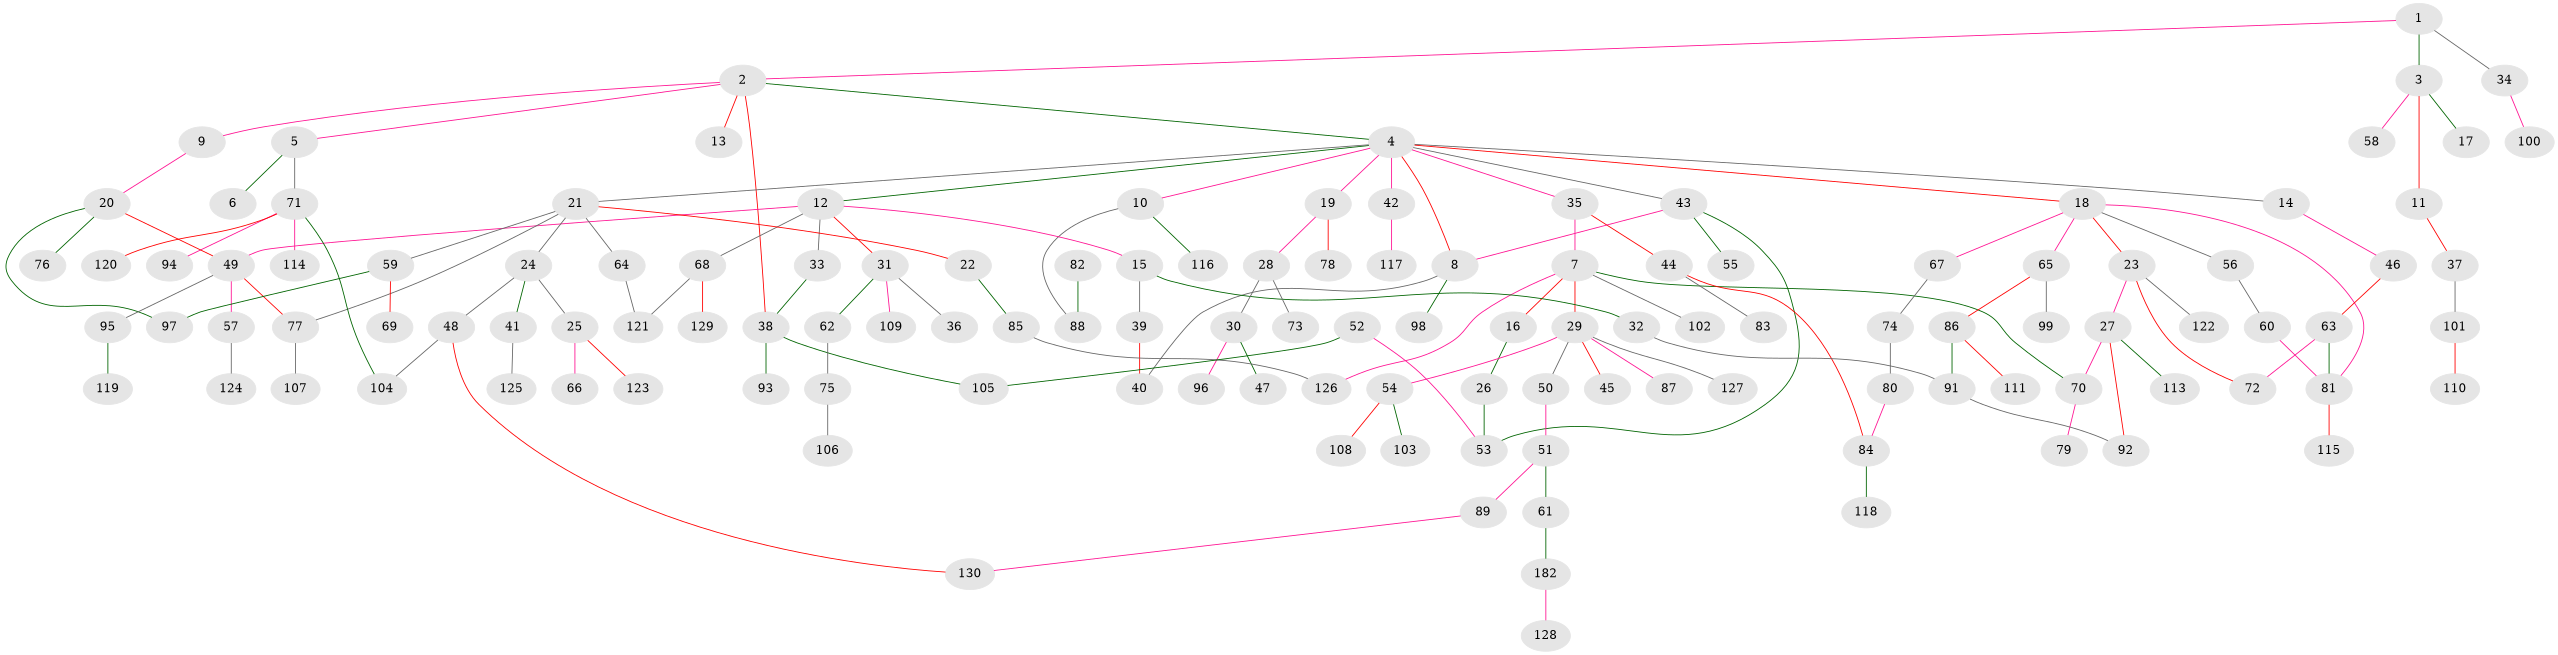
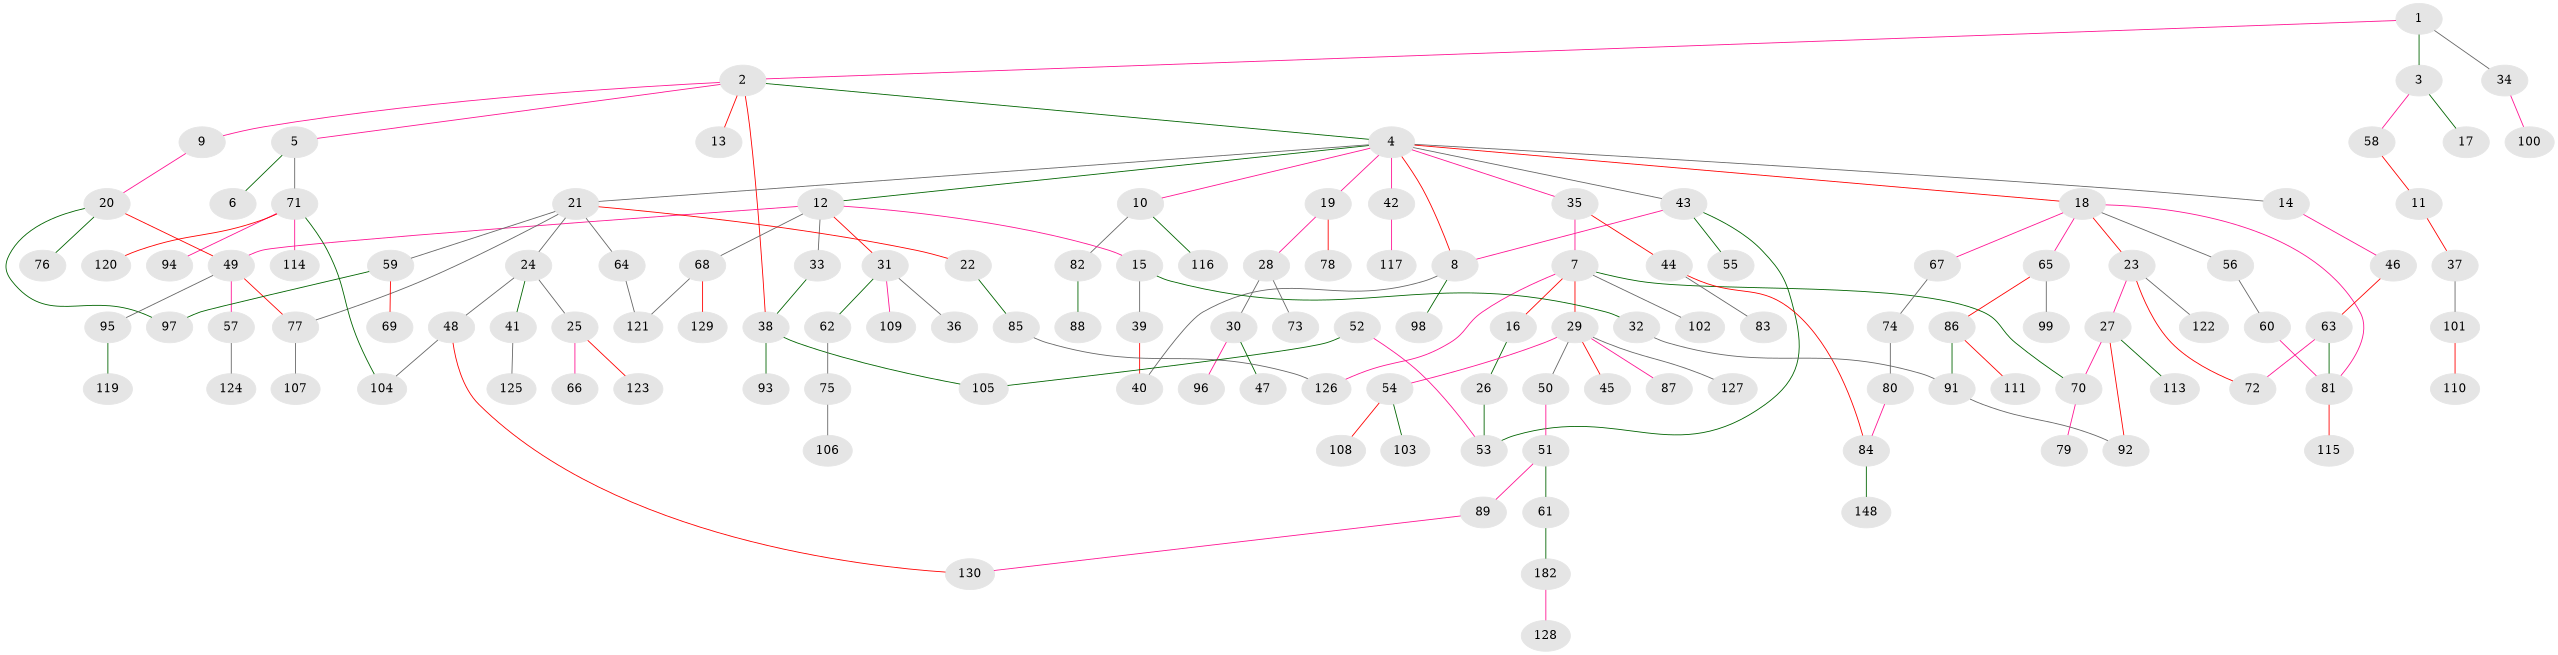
edge "3" -- "11": now "58" -- "11"
edge "10" -- "88": now "10" -- "82"
node "118": label "118" -> "148"
